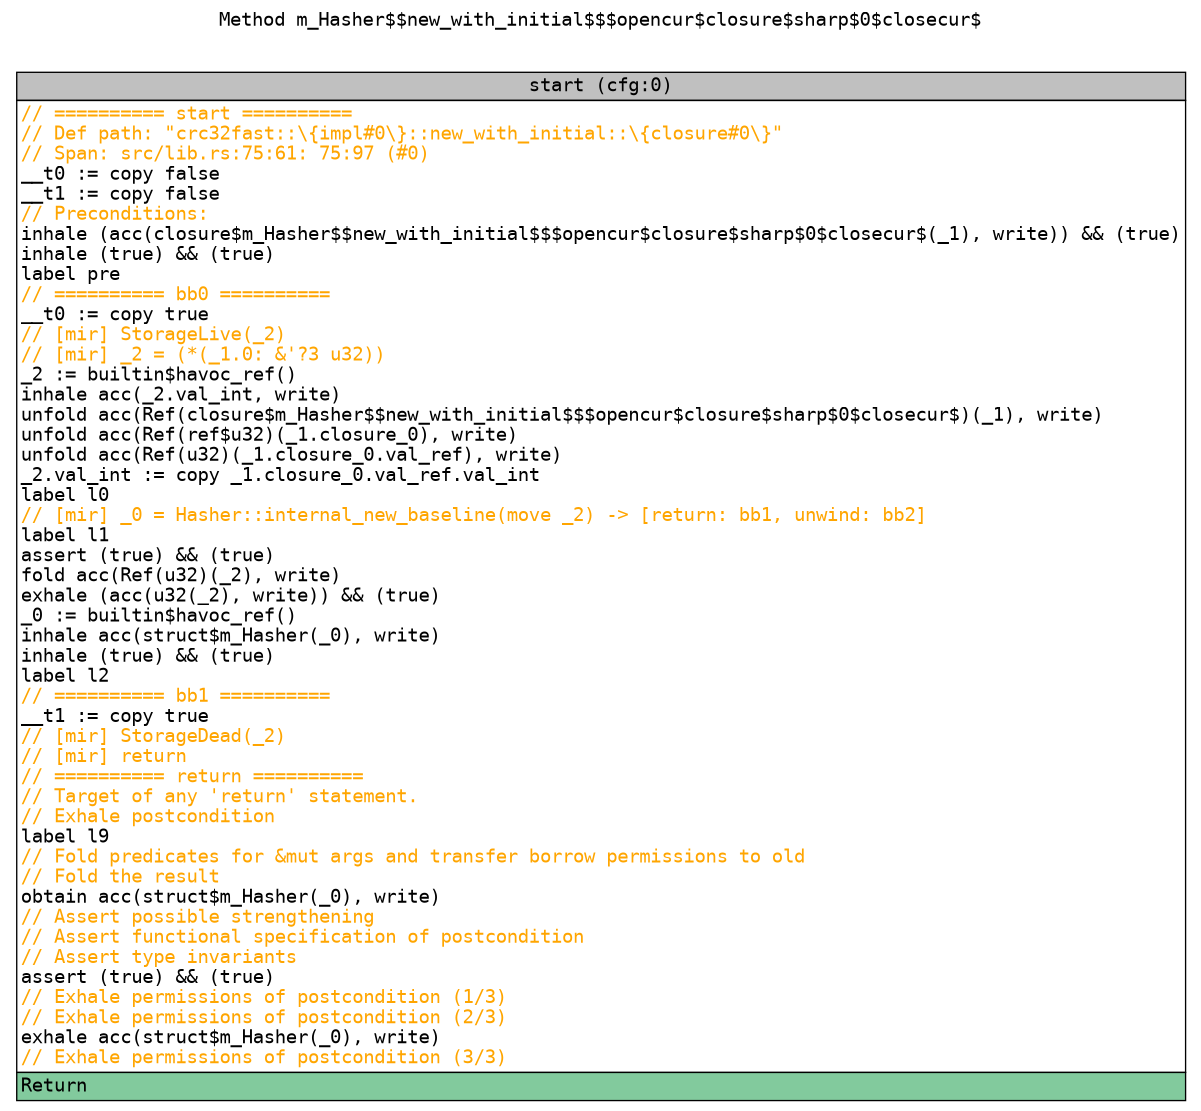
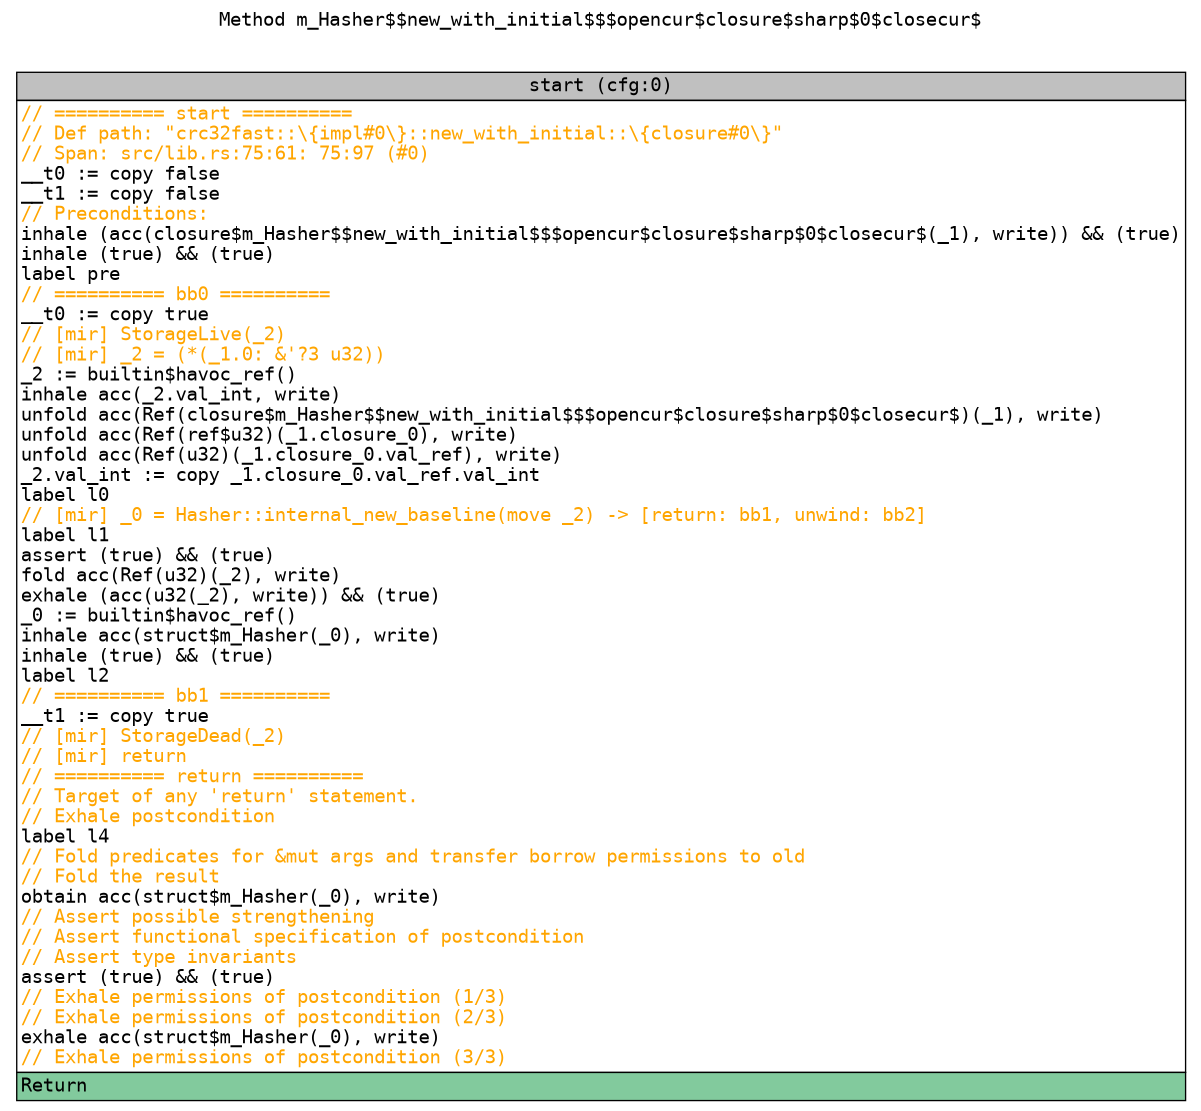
node "start (cfg:0)": text "label l9" -> "label l4"
